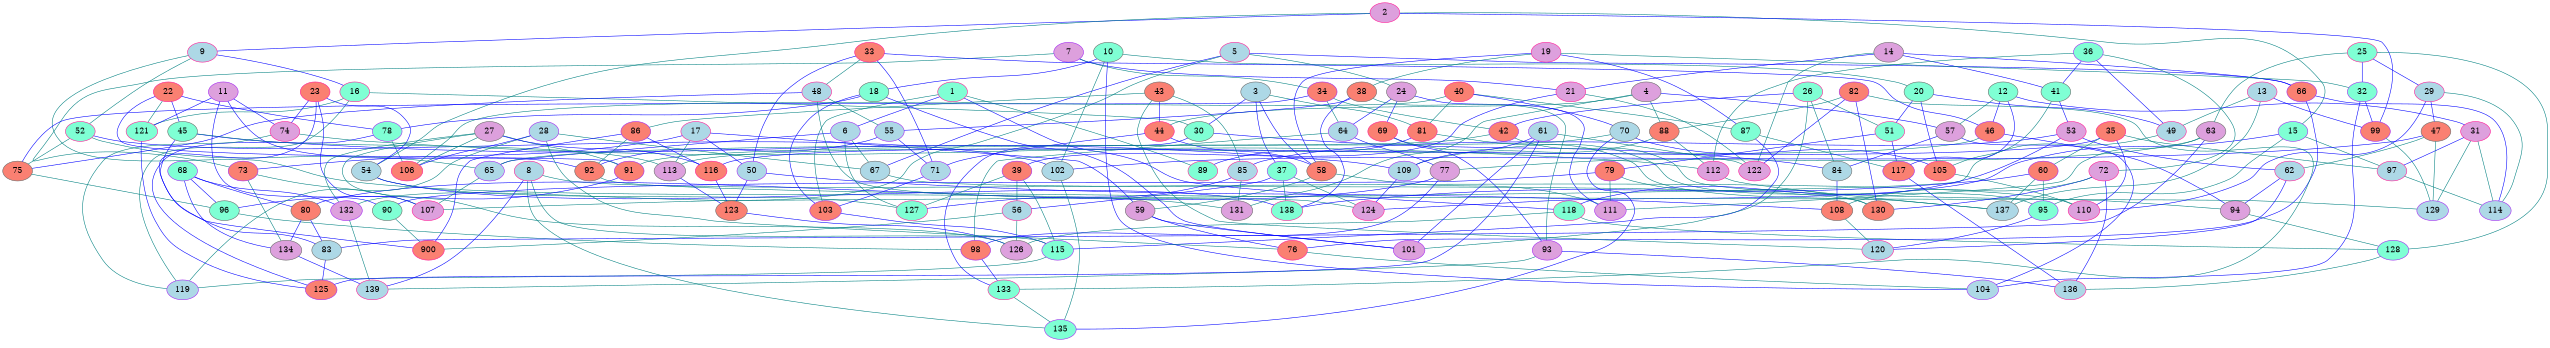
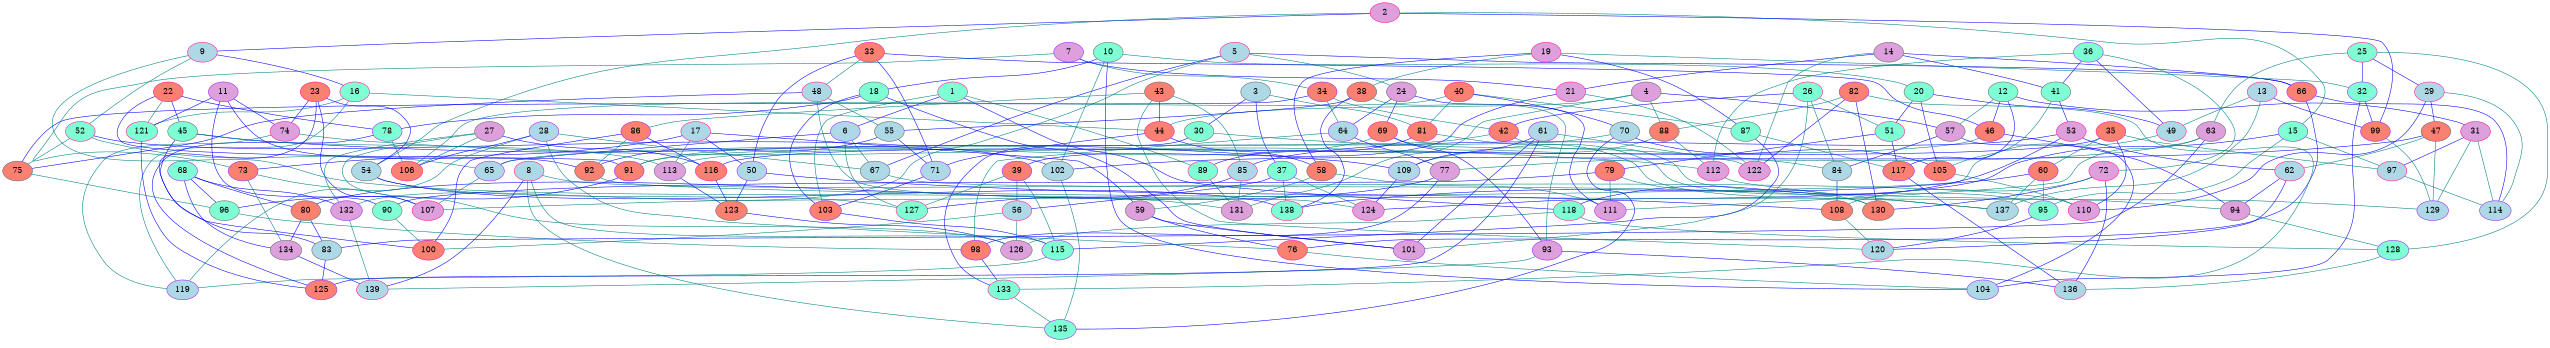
edge "16" -- "30": now "16" -- "44"
node "55": color purple -> gray40
edge "3" -- "58": removed
edge "30" -- "84": color blue -> teal
edge "27" -- "91": now "69" -- "91"
edge "89" -- "131": added
node "900": label "900" -> "100"
